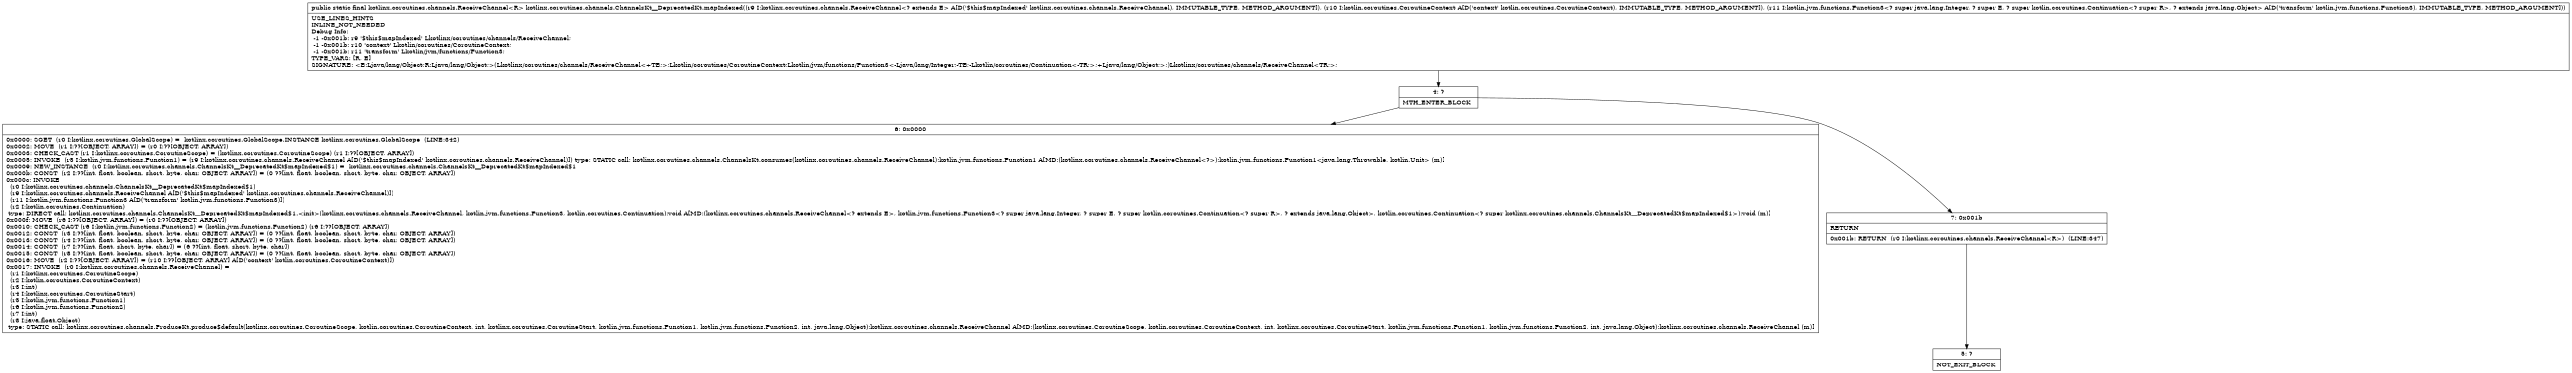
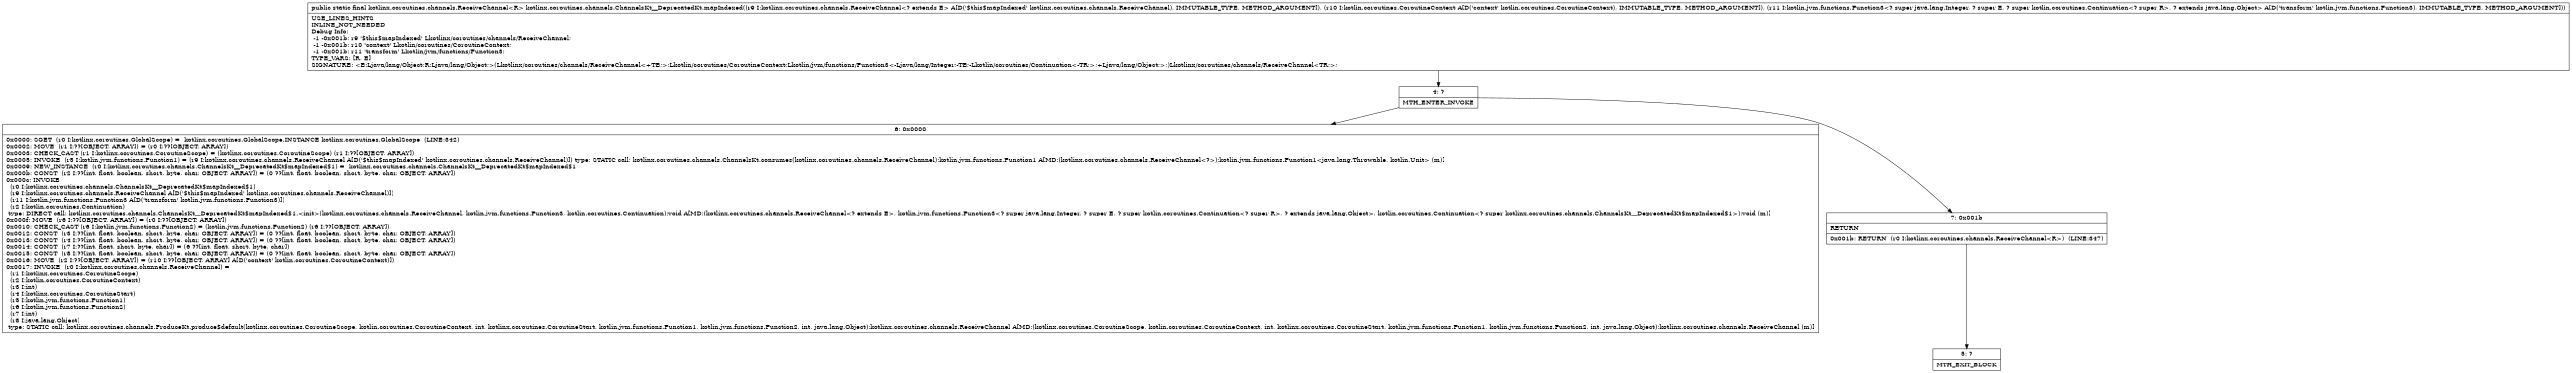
node "4: ?": text "MTH_ENTER_BLOCK" -> "MTH_ENTER_INVOKE"
node "6: 0x0000": text "(r8 I:java.float.Object)" -> "(r8 I:java.lang.Object)"
node "5: ?": text "NOT_EXIT_BLOCK" -> "MTH_EXIT_BLOCK"
